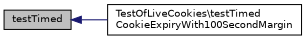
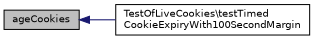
node "testTimed": label "testTimed" -> "ageCookies"
